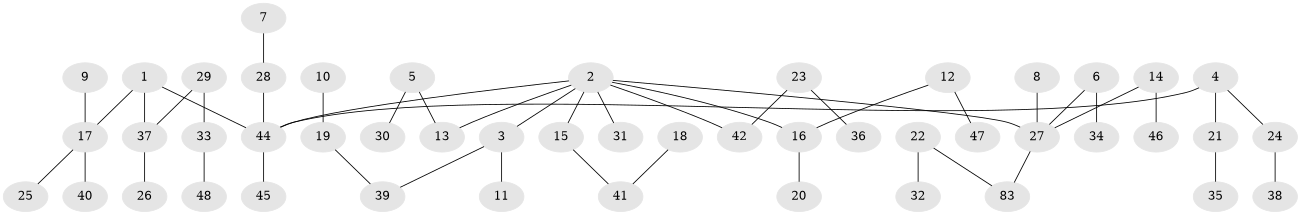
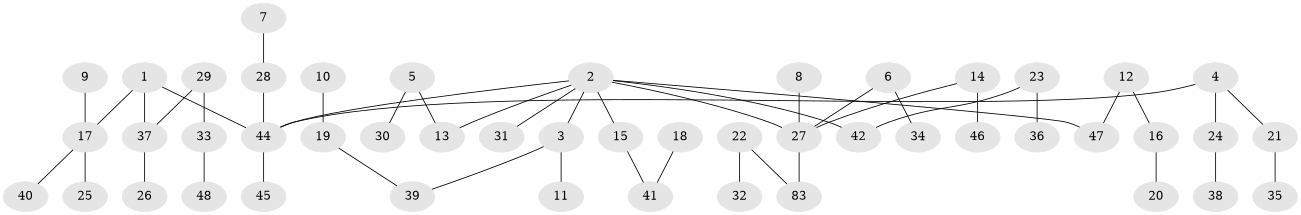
edge "2" -- "16": now "2" -- "47"
